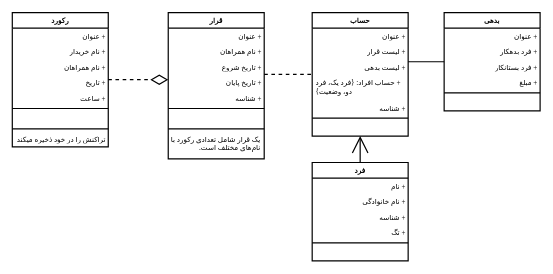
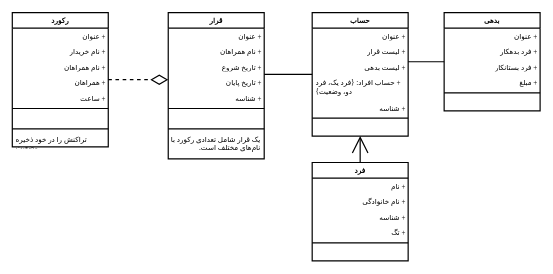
edge "حساب" -- "قرار": style dashed -> solid
node "+ تاریخ": label "+ تاریخ" -> "+ همراهان"
node "تراکنش را در خود ذخیره میکند": label "تراکنش را در خود ذخیره میکند" -> "تراکنش را در خود ذخیره وضعیت"
